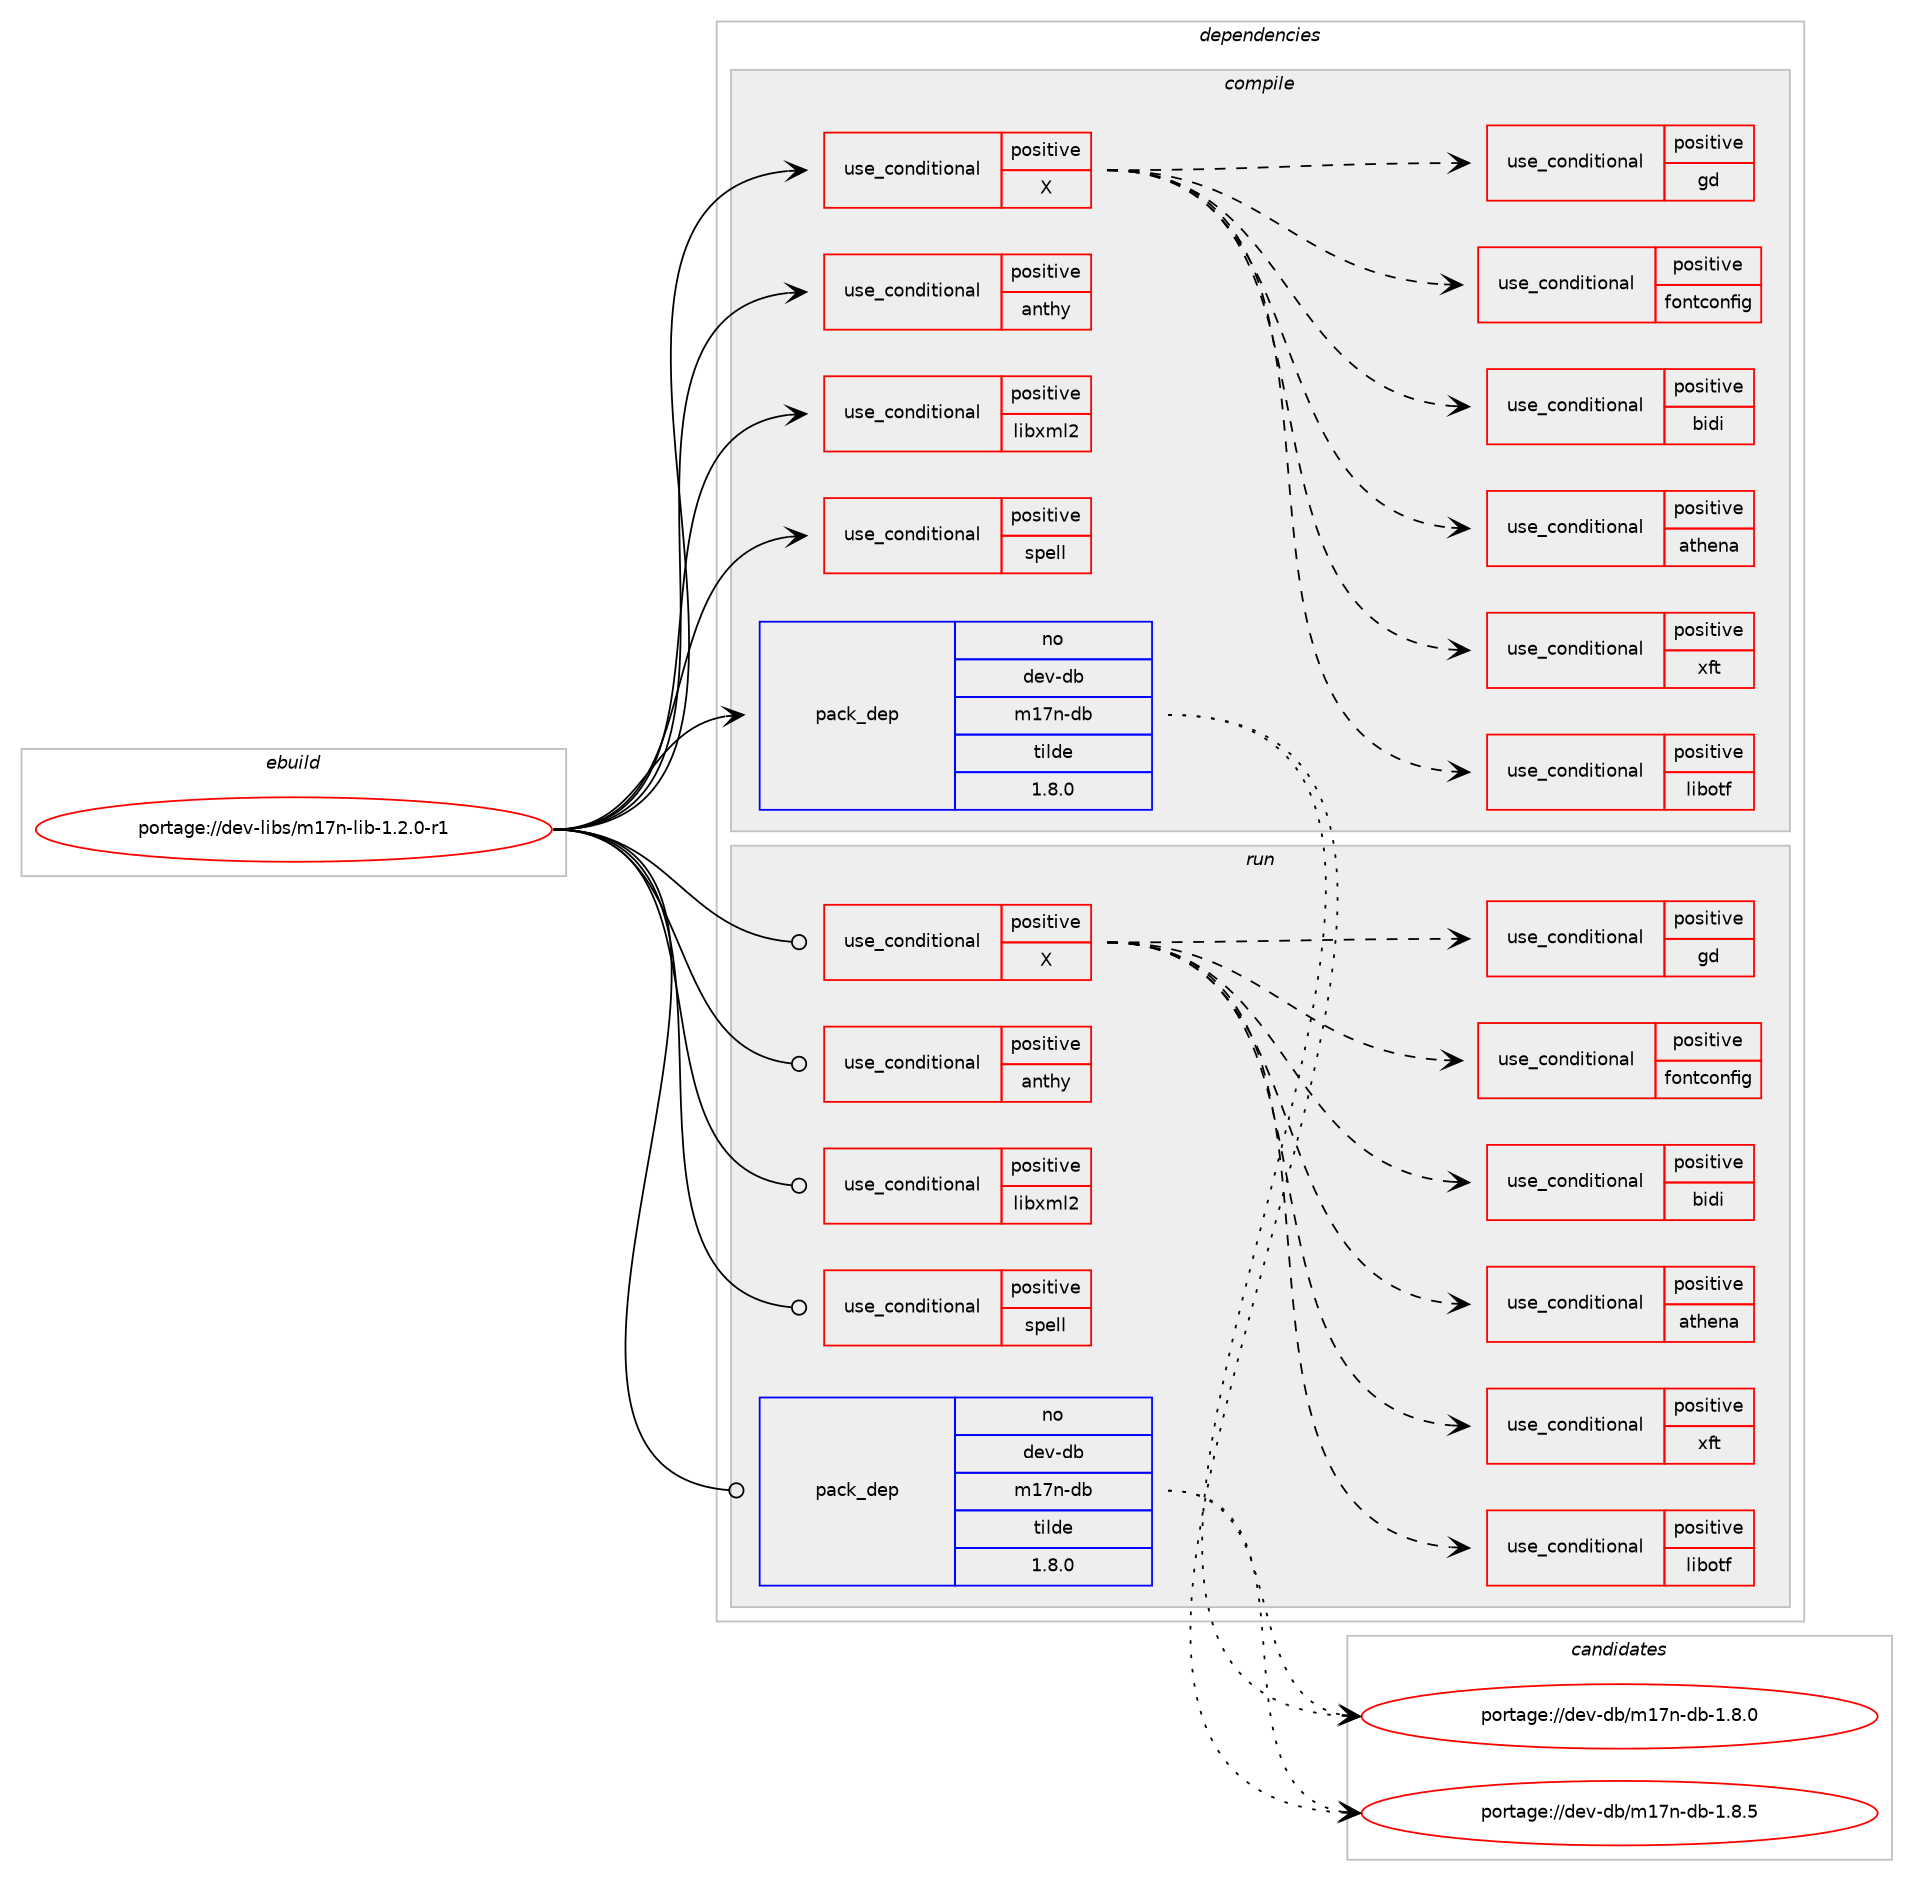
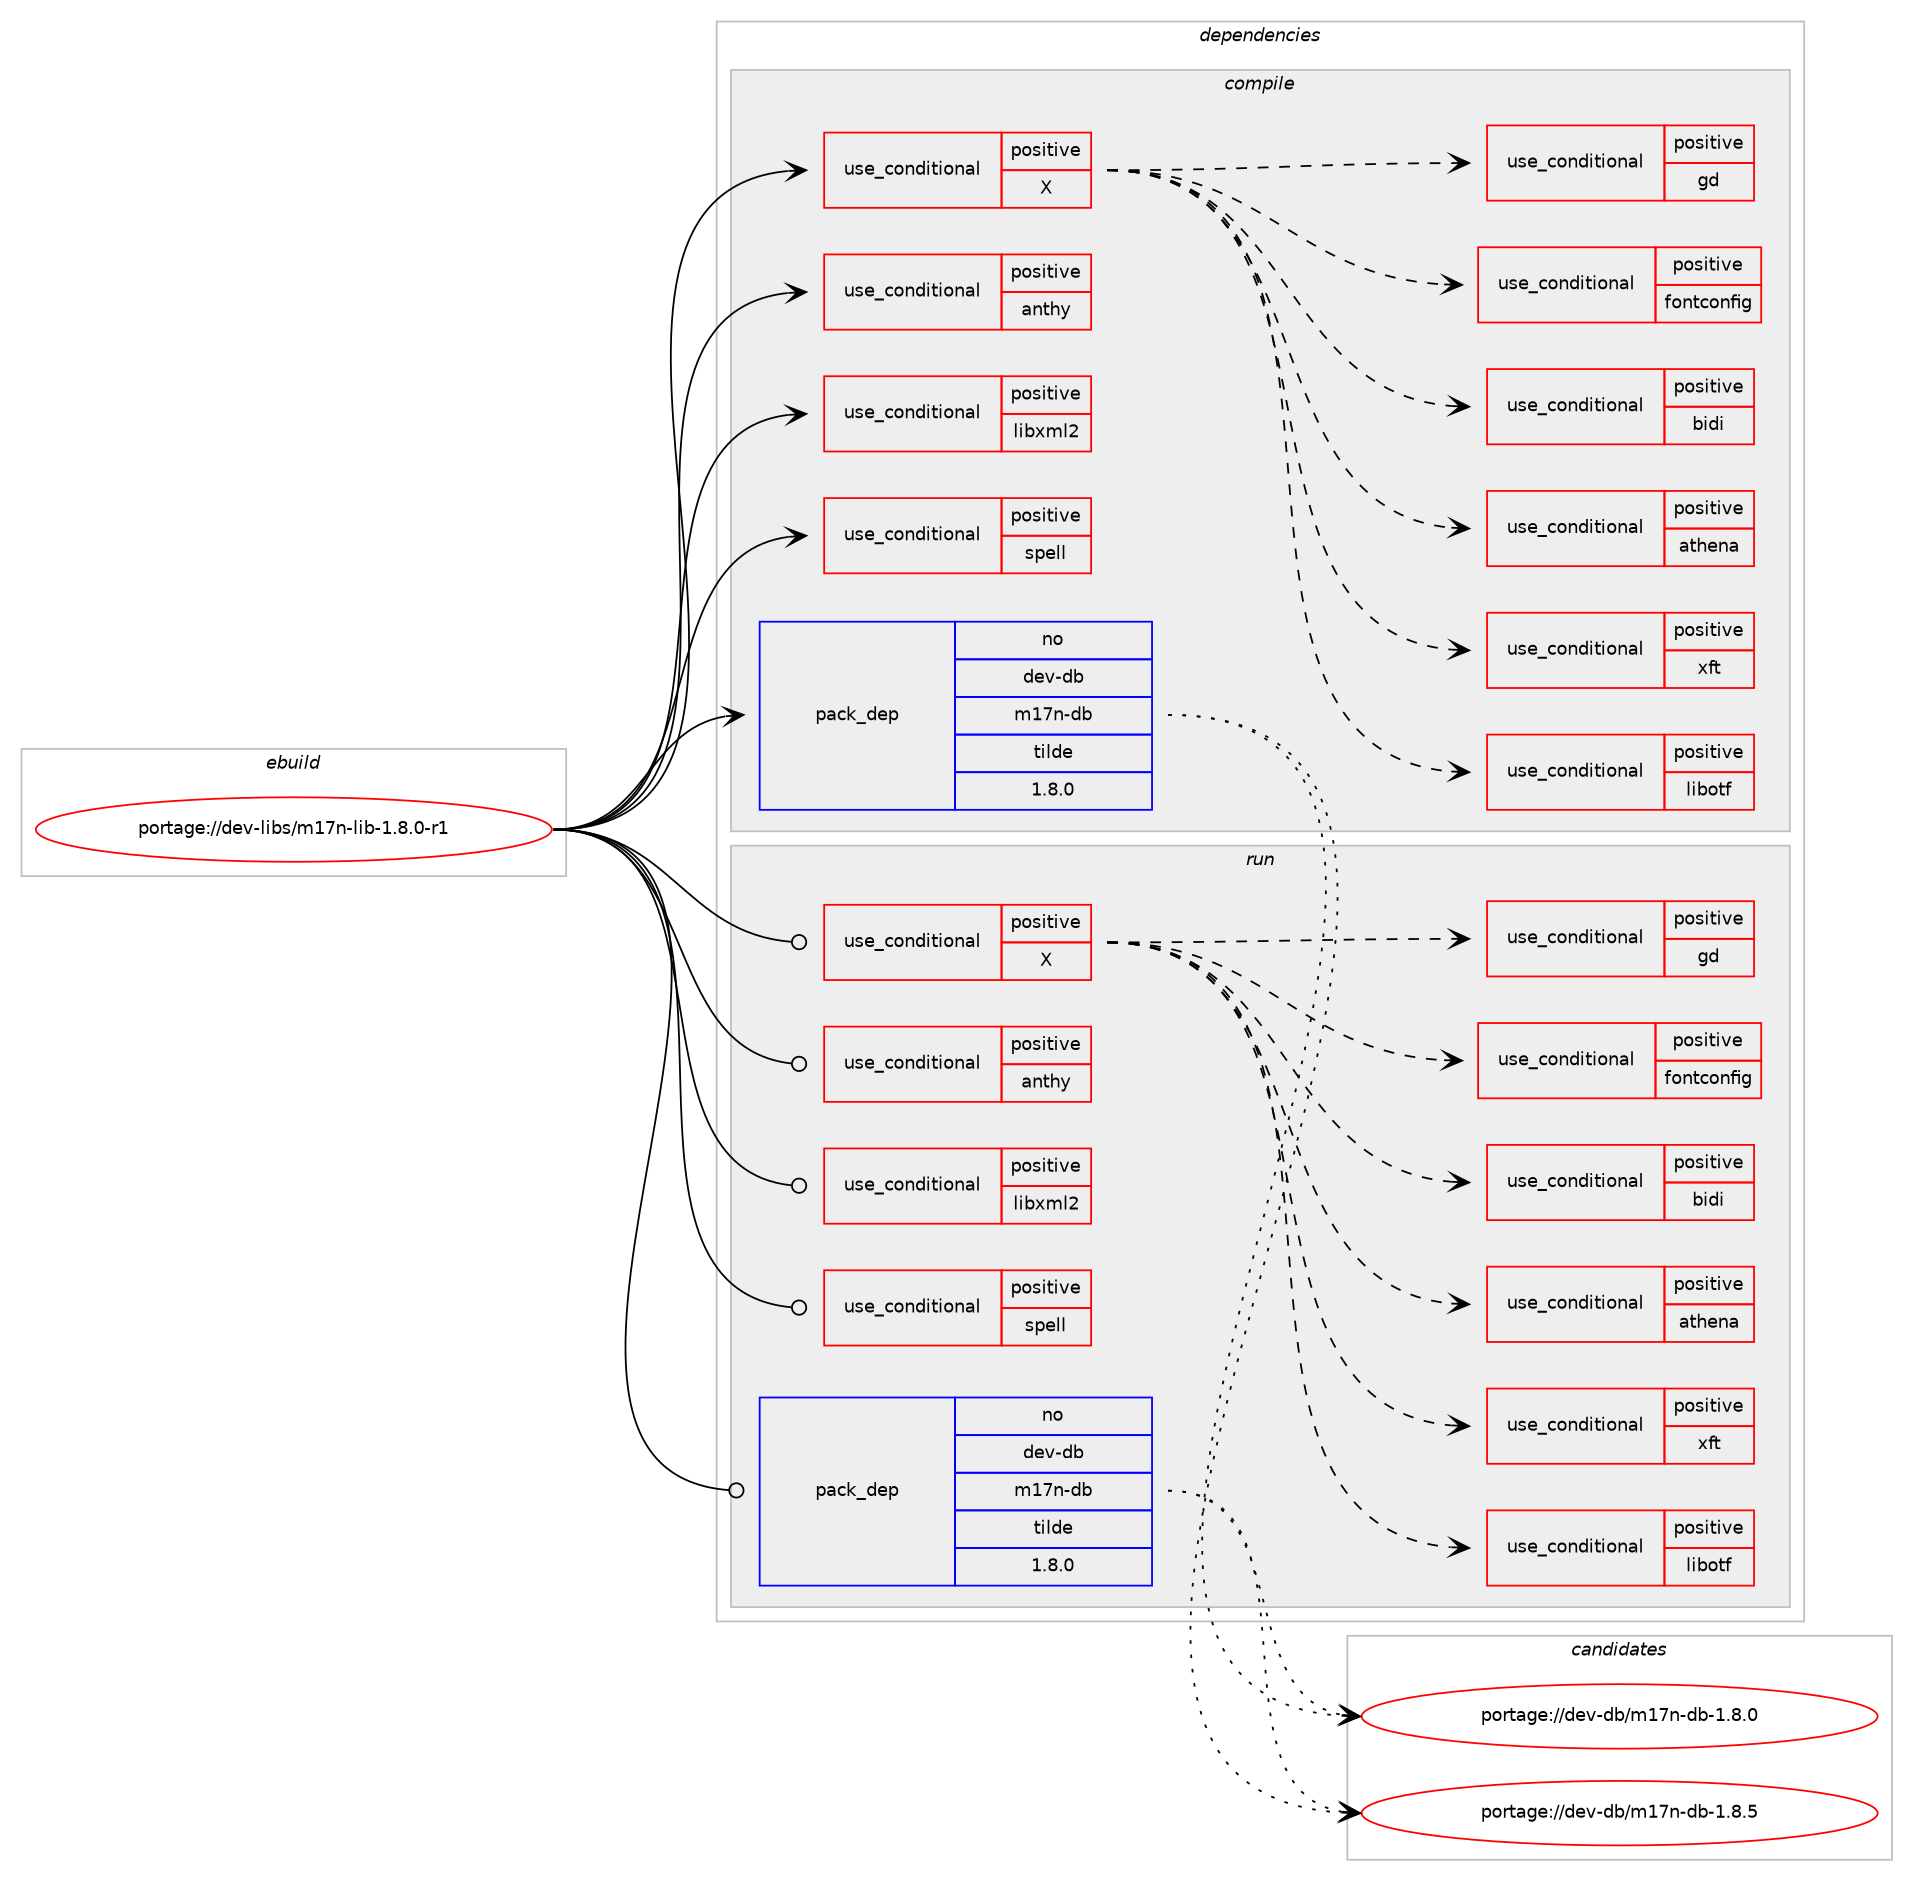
node "portage://dev-libs/m17n-lib-1.2.0-r1": label "portage://dev-libs/m17n-lib-1.2.0-r1" -> "portage://dev-libs/m17n-lib-1.8.0-r1"
